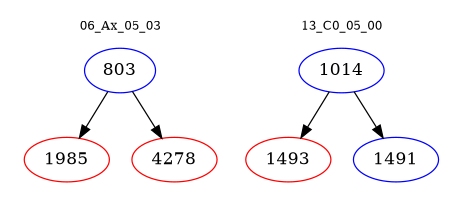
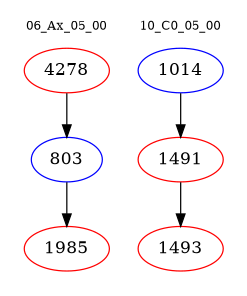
cluster "06_Ax_05_03": label "06_Ax_05_03" -> "06_Ax_05_00"
cluster "13_C0_05_00": label "13_C0_05_00" -> "10_C0_05_00"
edge "1014" -> "1493": now "1491" -> "1493"
edge "803" -> "4278": reversed
node "1491": color blue -> red
